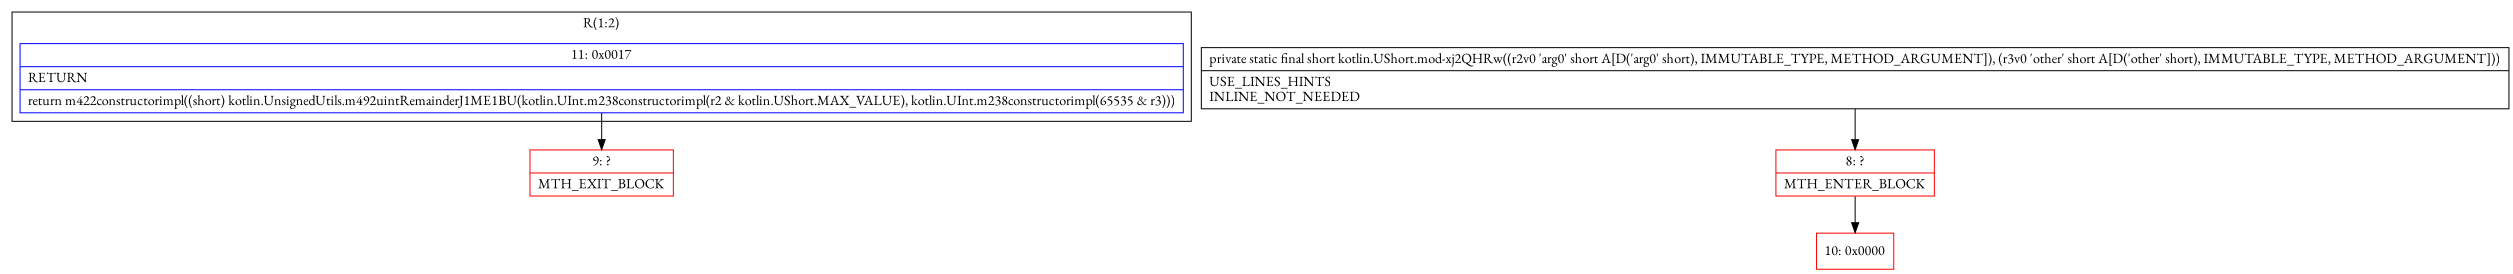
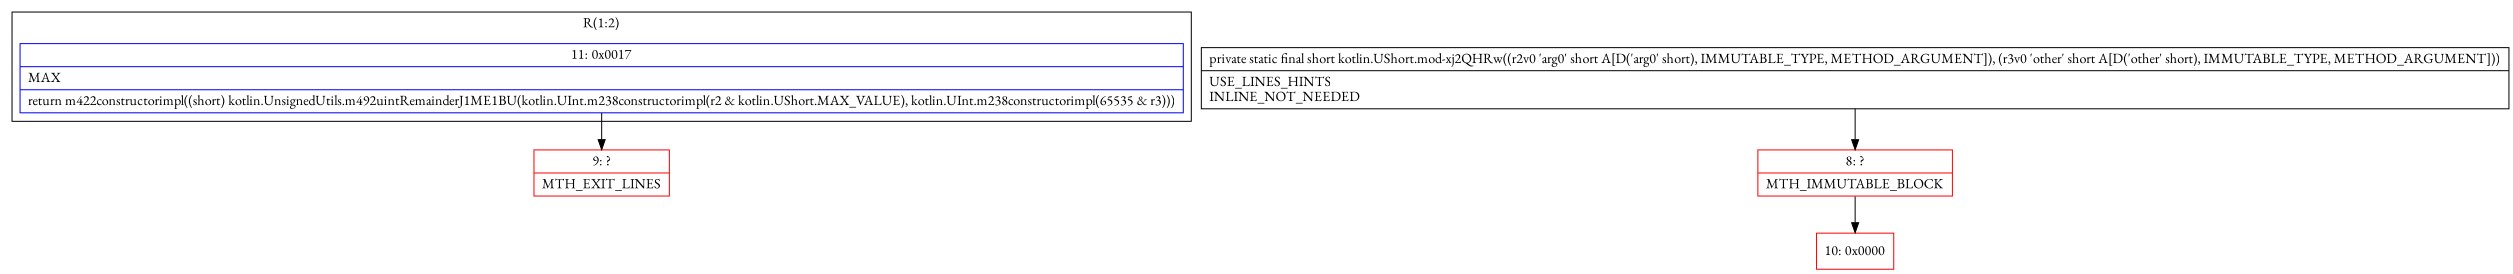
node "11: 0x0017": text "RETURN" -> "MAX"
node "9: ?": text "MTH_EXIT_BLOCK" -> "MTH_EXIT_LINES"
node "8: ?": text "MTH_ENTER_BLOCK" -> "MTH_IMMUTABLE_BLOCK"
